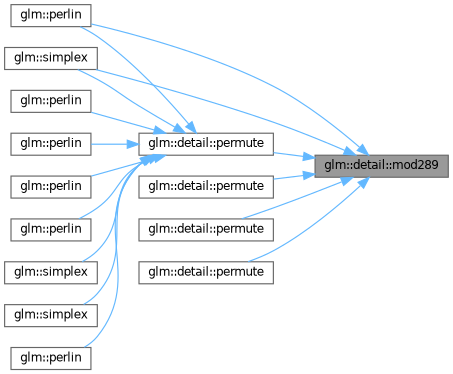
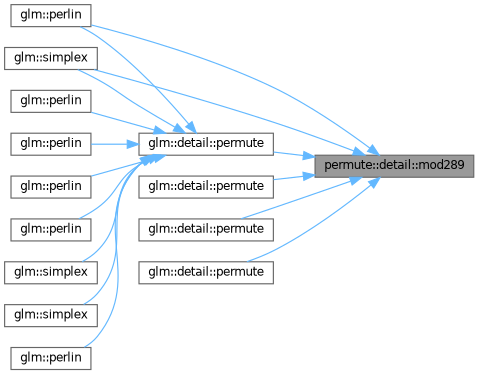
node "glm::detail::mod289": label "glm::detail::mod289" -> "permute::detail::mod289"
